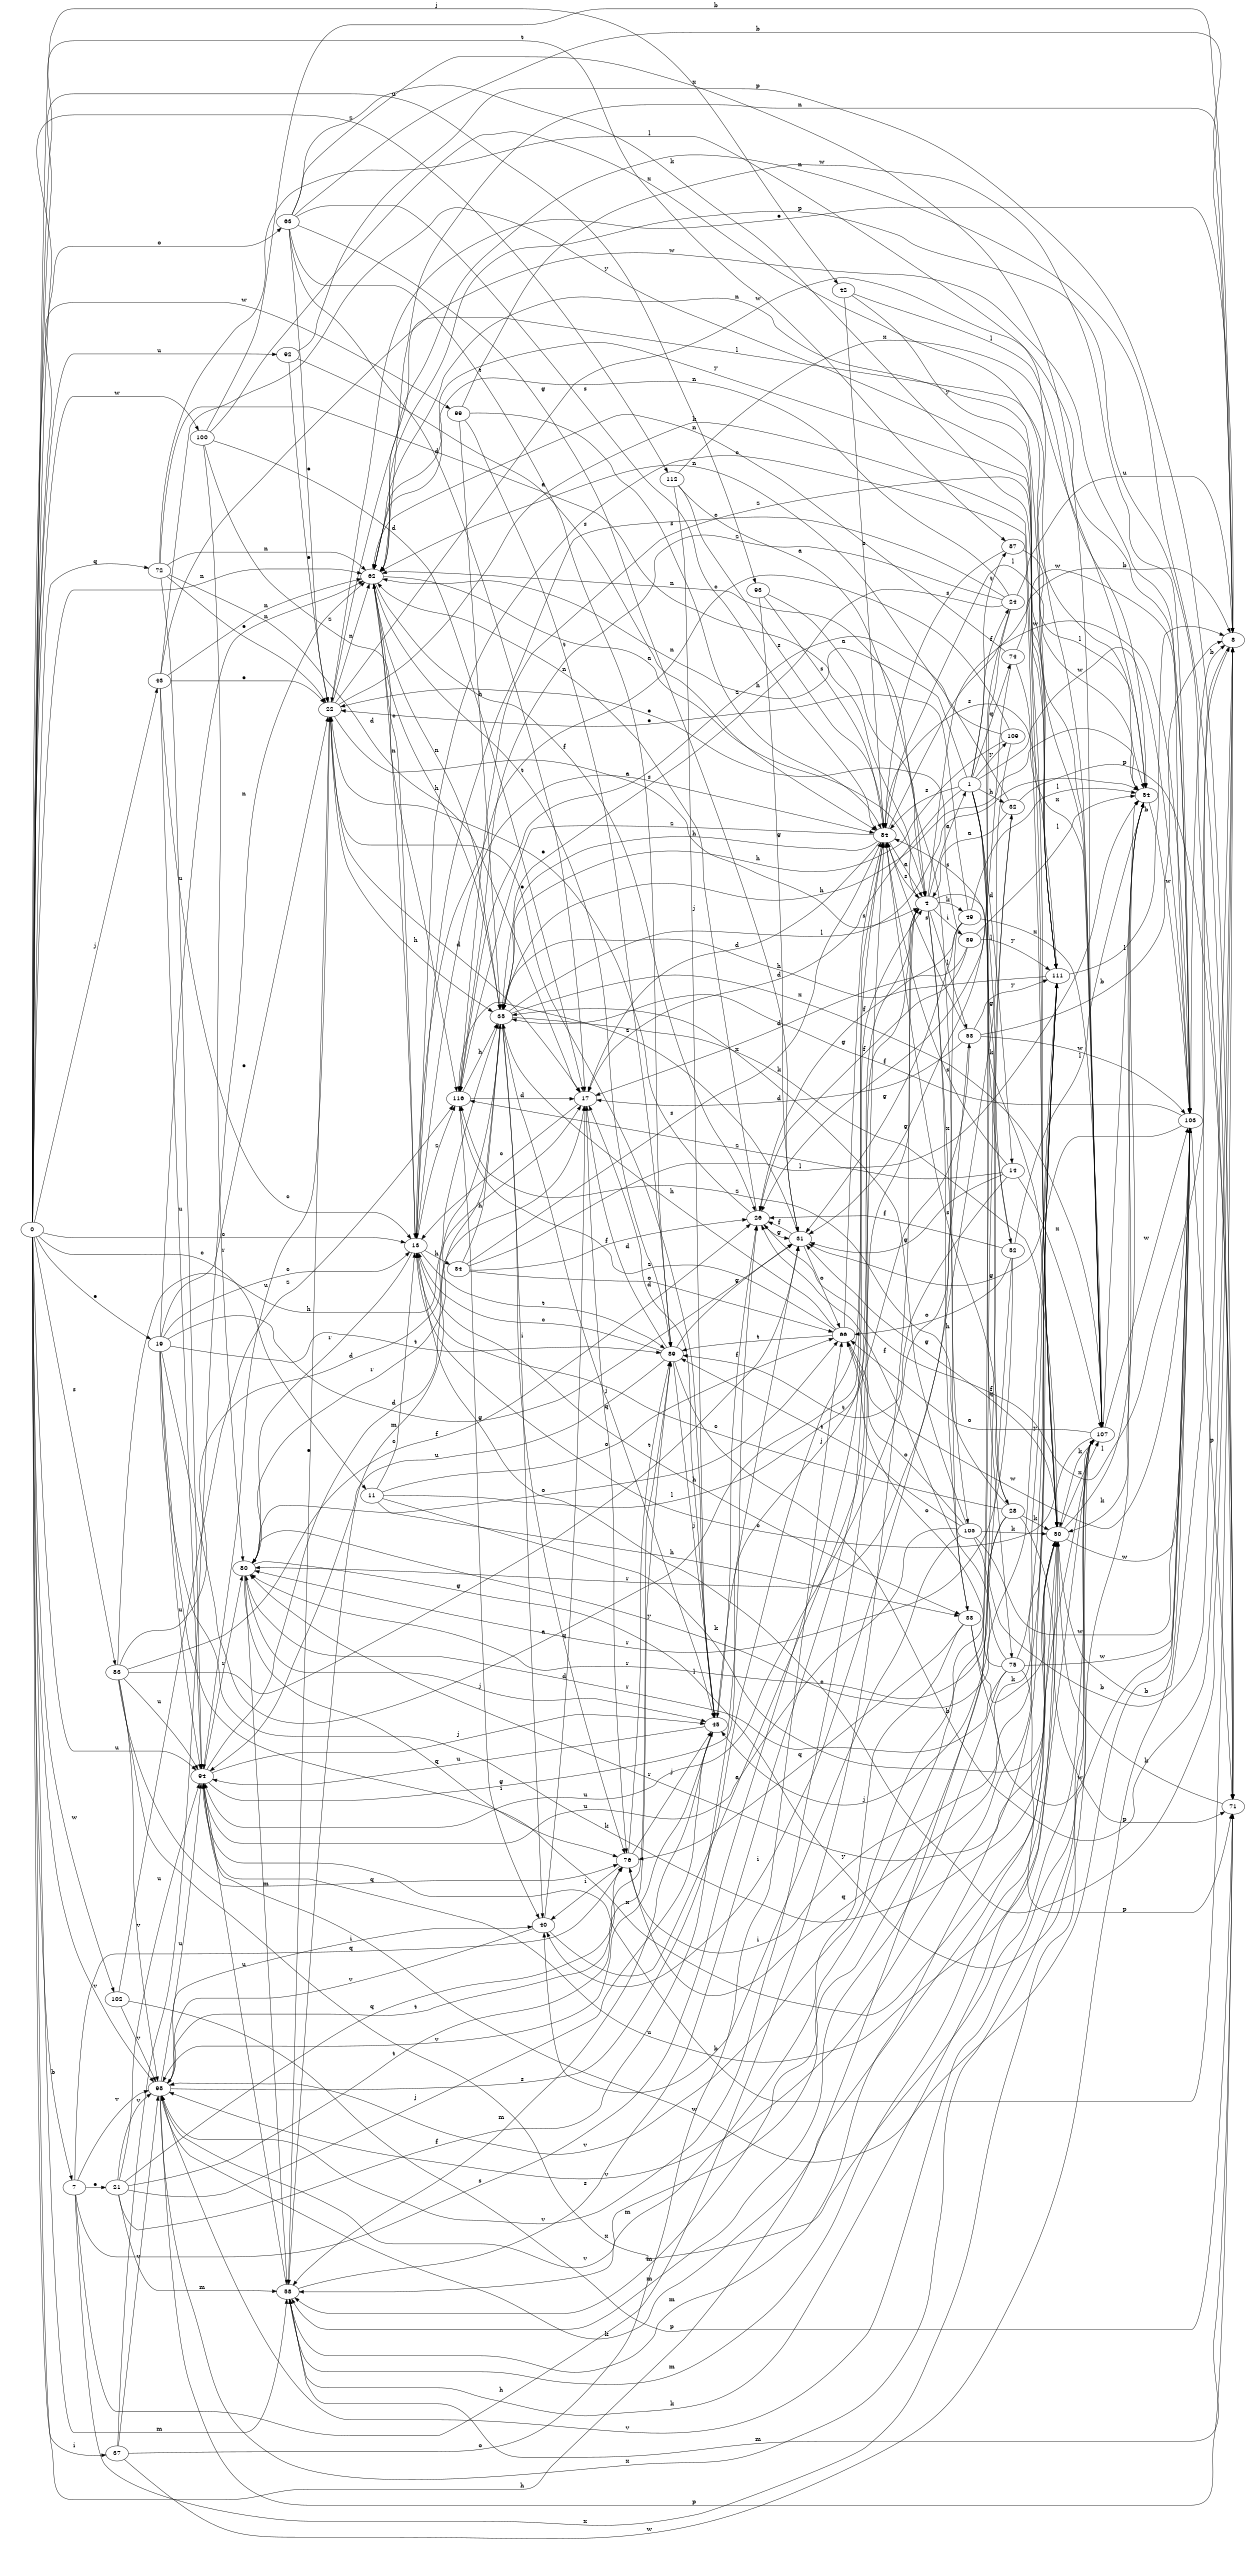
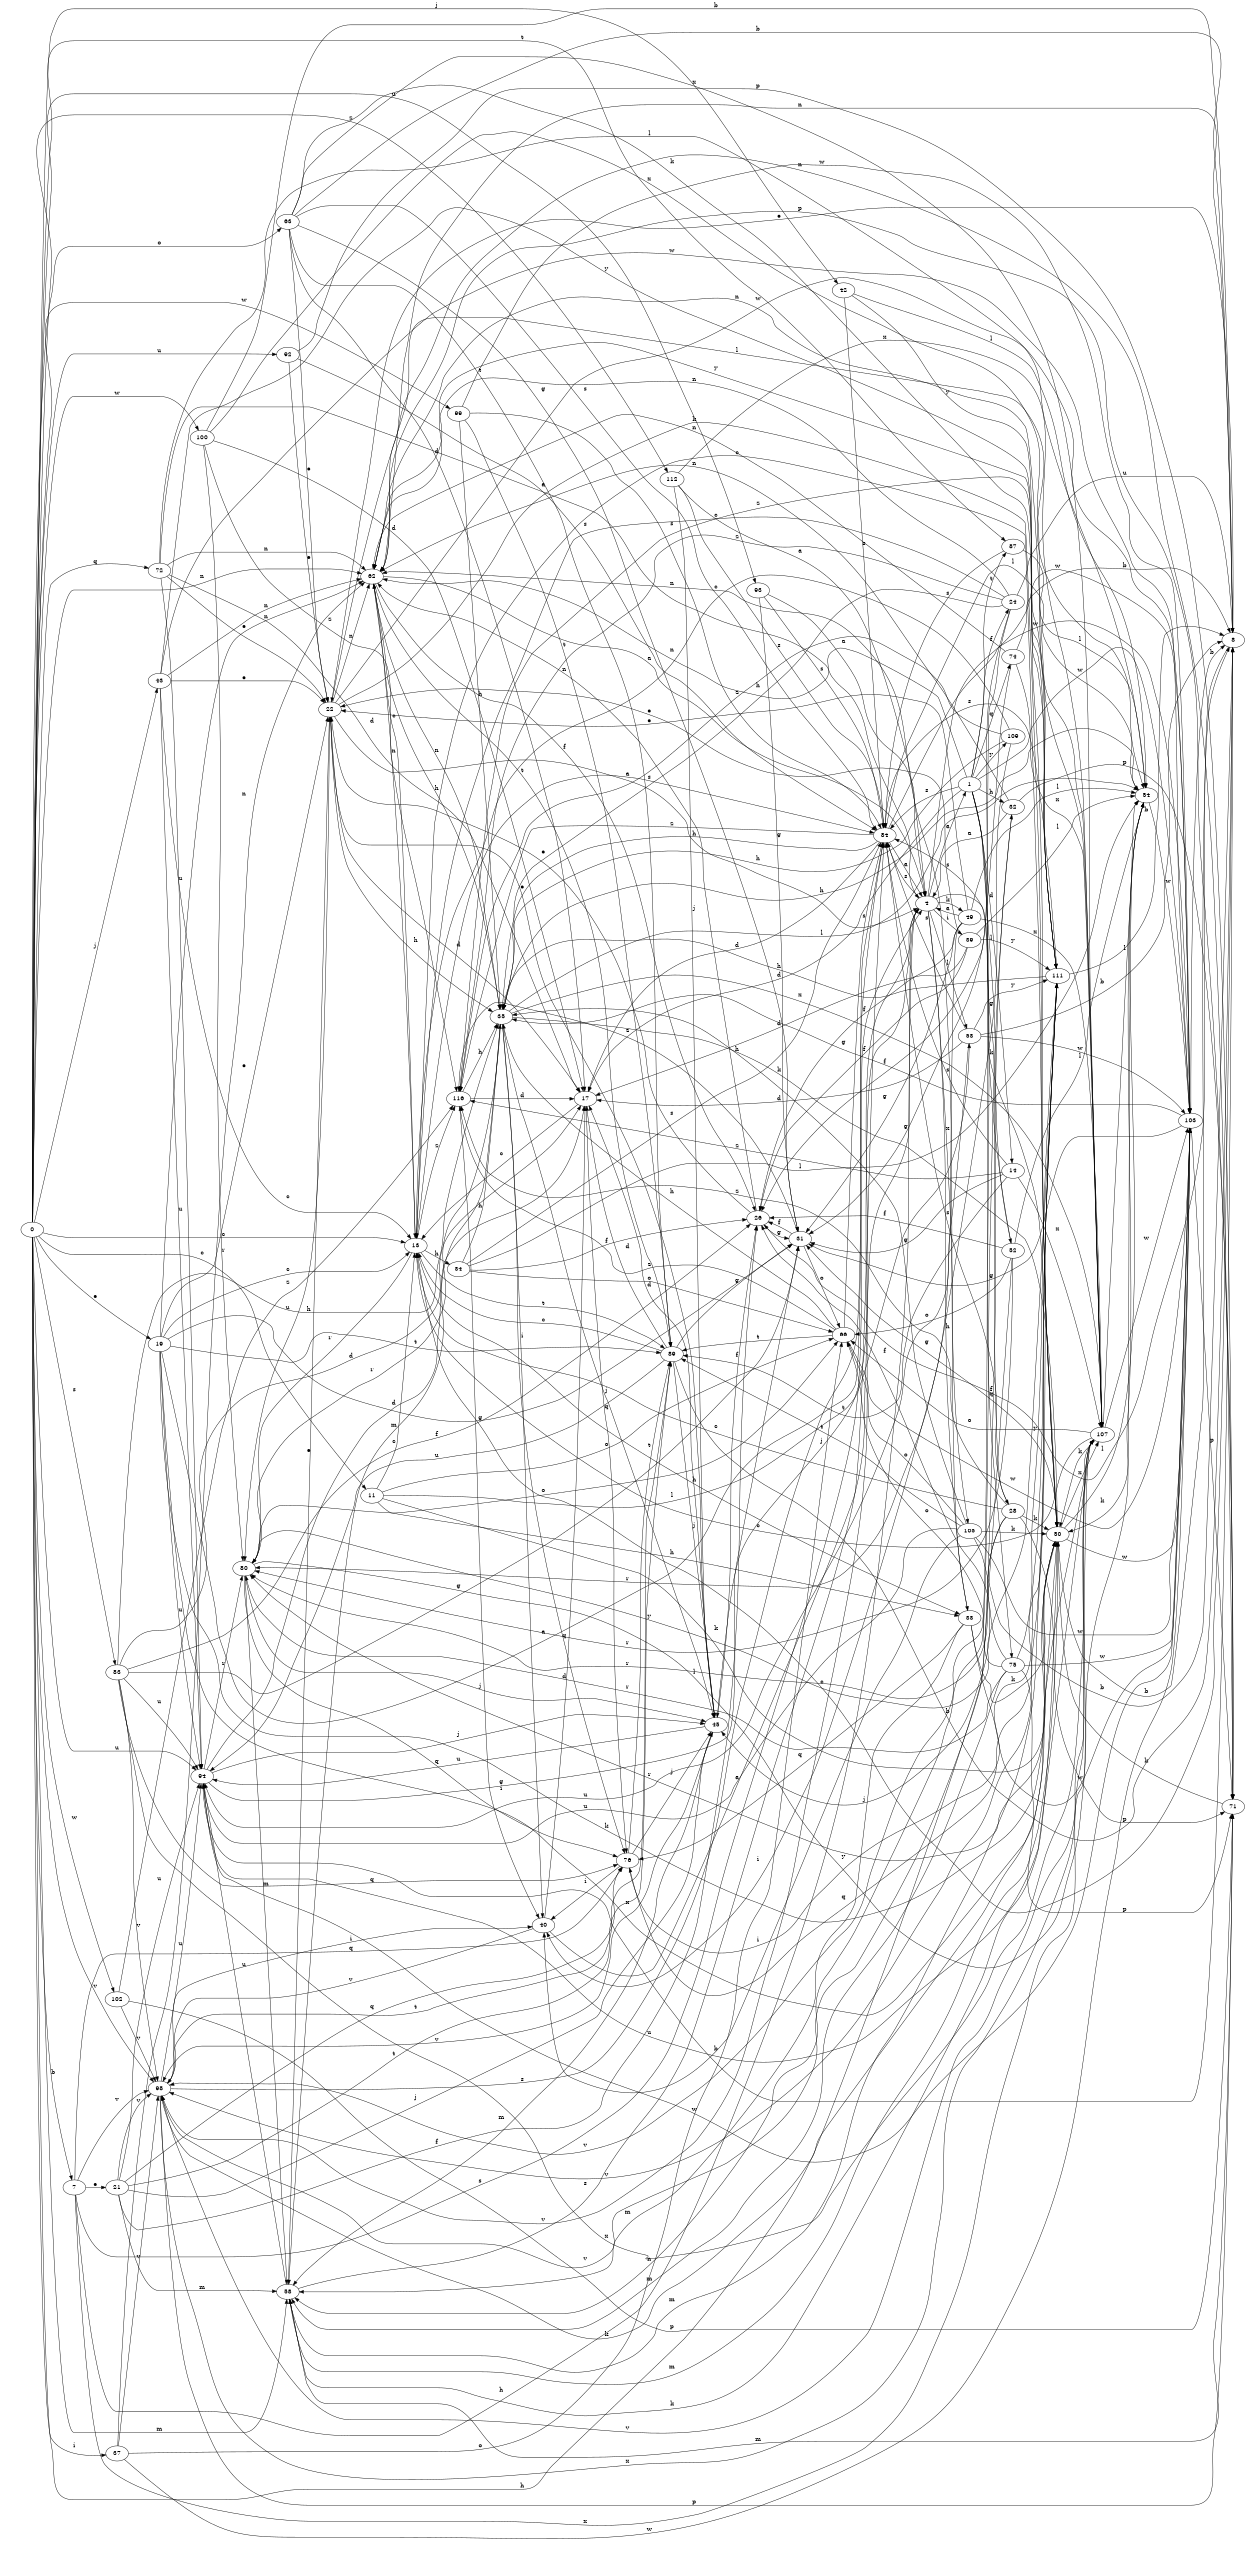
edge "49" -> "4": added, label "a"
edge "105" -> "35": label "x" -> "h"
edge "22" -> "94": now "22" -> "80"
edge "32" -> "58": label "m" -> "n"
